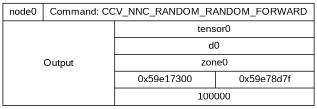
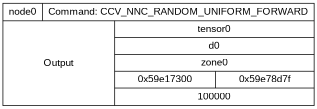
node "node0": text "Command: CCV_NNC_RANDOM_RANDOM_FORWARD" -> "Command: CCV_NNC_RANDOM_UNIFORM_FORWARD"
